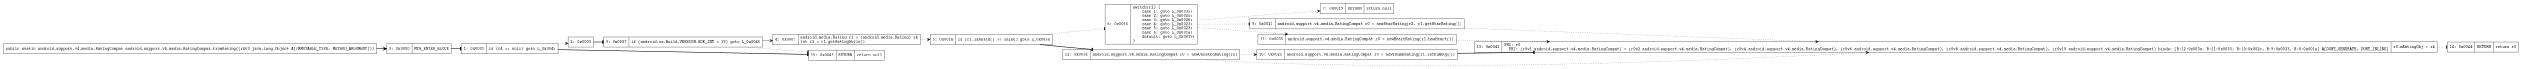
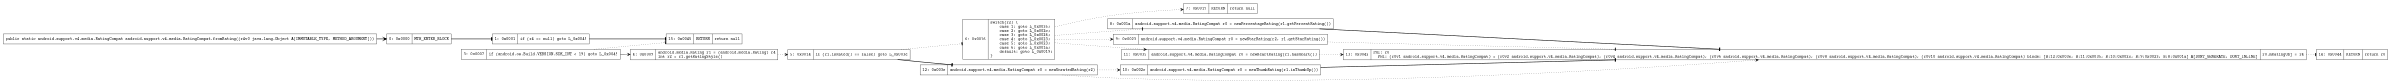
node "8: 0x001a": added
edge "6: 0x0016" -> "9: 0x0023": arrowhead tee -> vee
edge "9: 0x0023" -> "13: 0x0042": arrowhead vee -> tee
node "2: 0x0003": removed
